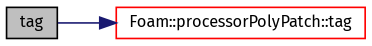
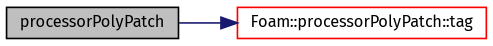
node "tag": label "tag" -> "processorPolyPatch"
